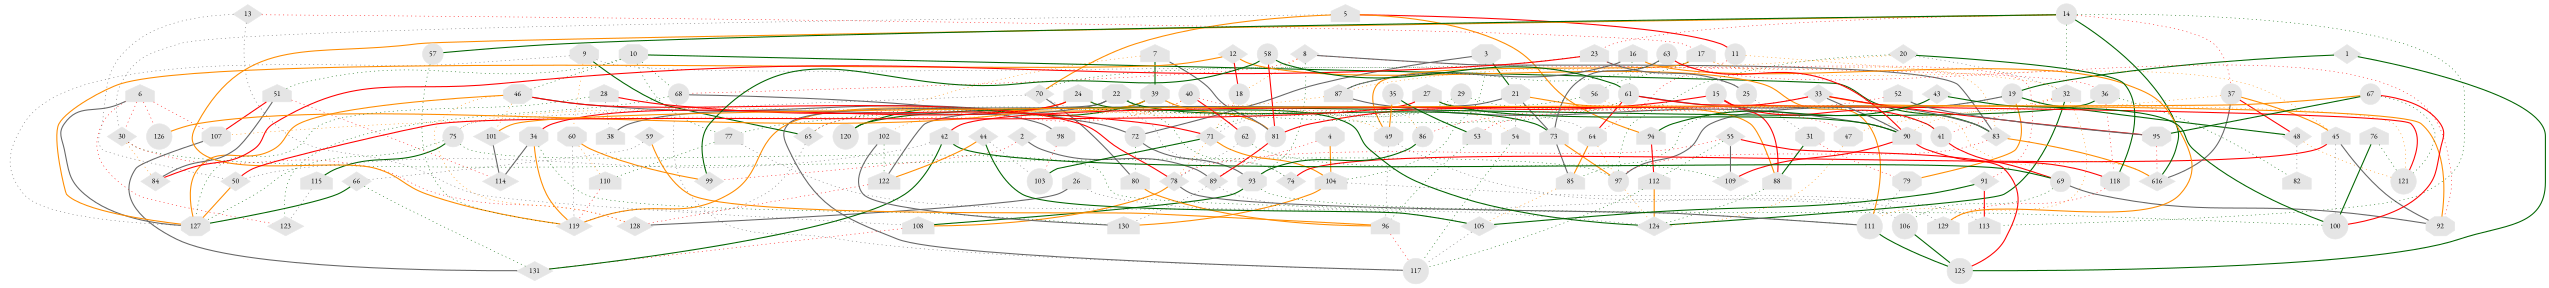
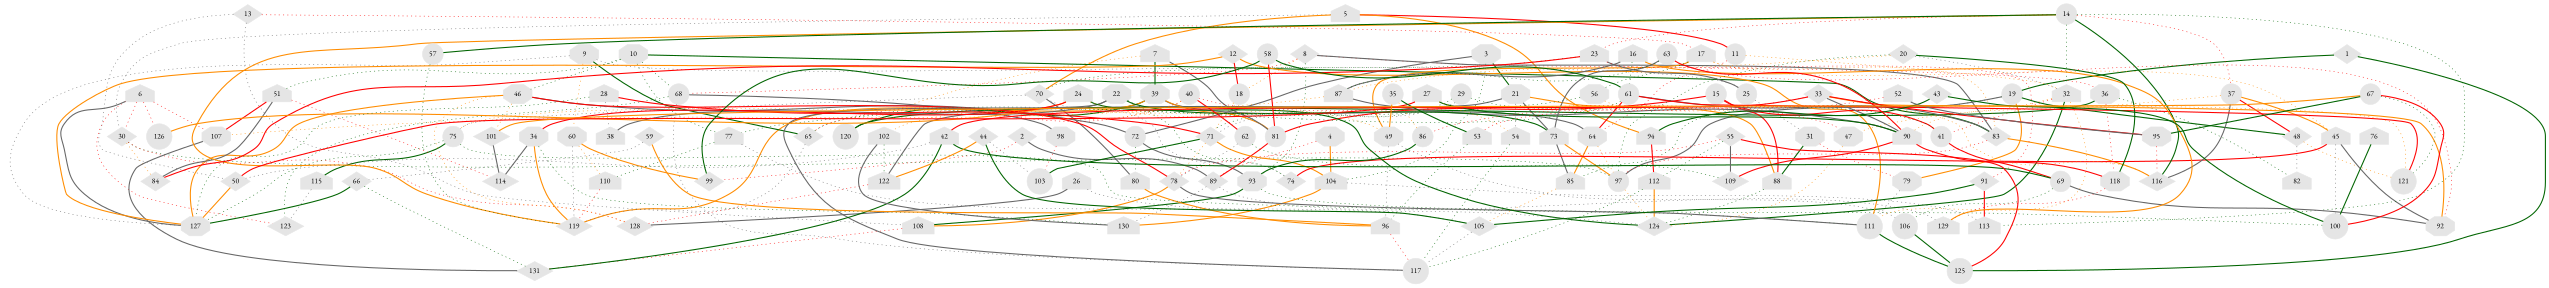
edge "39" -- "64": style dotted -> bold
edge "76" -- "121": removed
node "616": label "616" -> "116"
